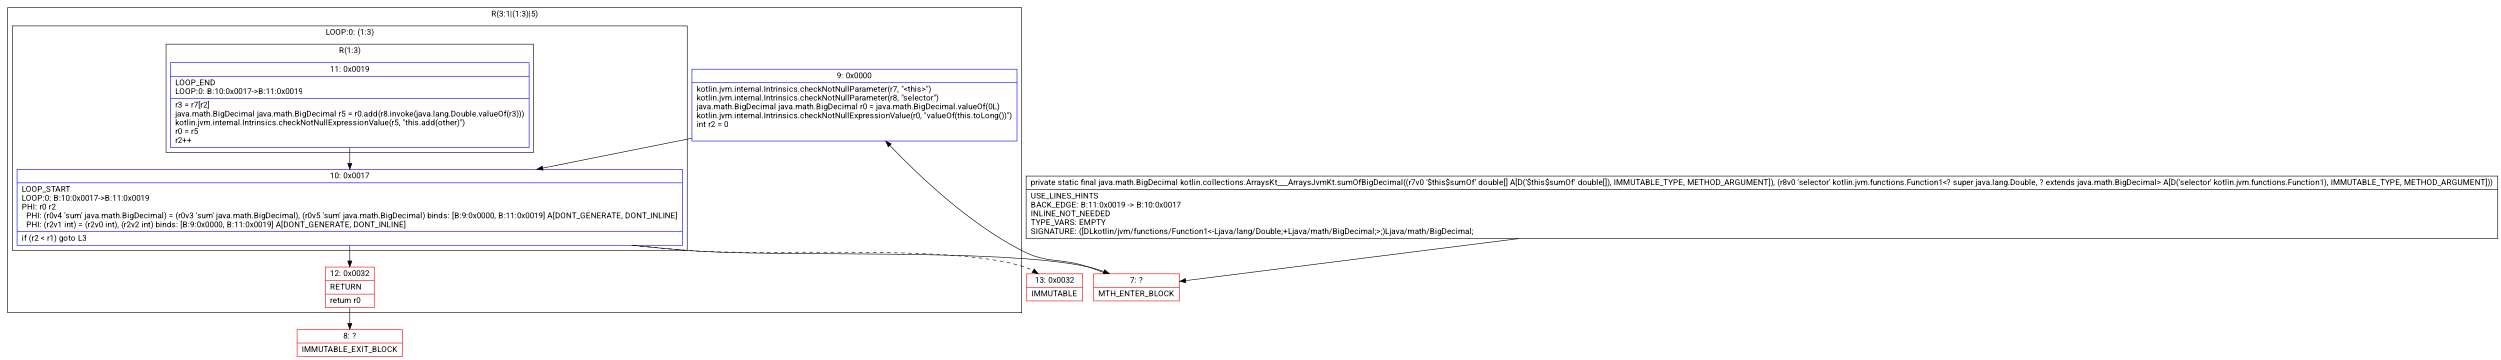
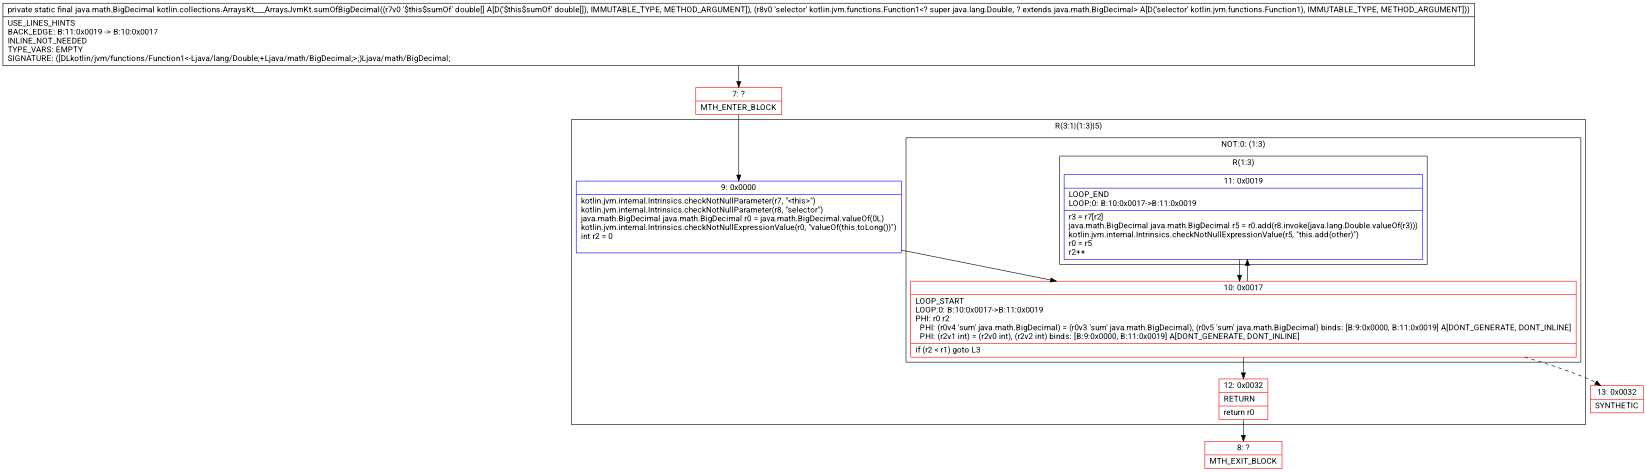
cluster "LOOP:0: (1:3)": label "LOOP:0: (1:3)" -> "NOT:0: (1:3)"
node "10: 0x0017": color blue -> red
edge "10: 0x0017" -> "7: ?": now "10: 0x0017" -> "11: 0x0019"
node "13: 0x0032": text "IMMUTABLE" -> "SYNTHETIC"
node "8: ?": text "IMMUTABLE_EXIT_BLOCK" -> "MTH_EXIT_BLOCK"
